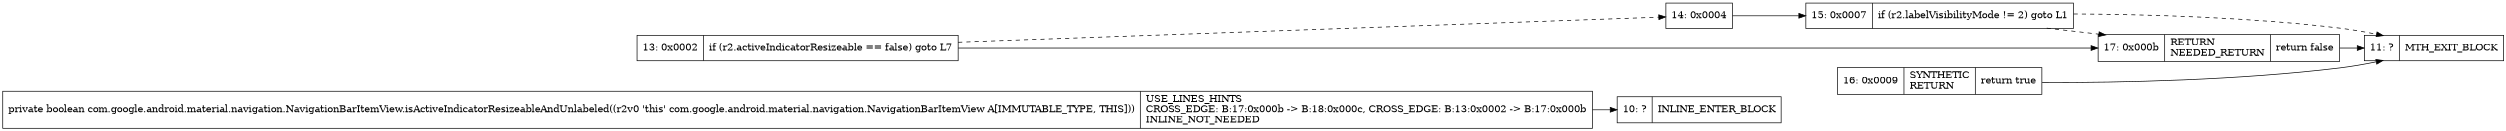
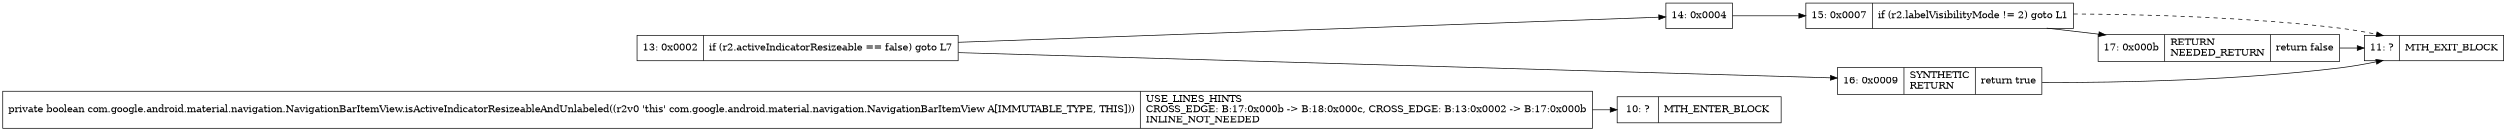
edge "13: 0x0002" -> "14: 0x0004": style dashed -> solid
edge "15: 0x0007" -> "17: 0x000b": style dashed -> solid
edge "13: 0x0002" -> "17: 0x000b": now "13: 0x0002" -> "16: 0x0009"
node "10: ?": text "INLINE_ENTER_BLOCK" -> "MTH_ENTER_BLOCK"
